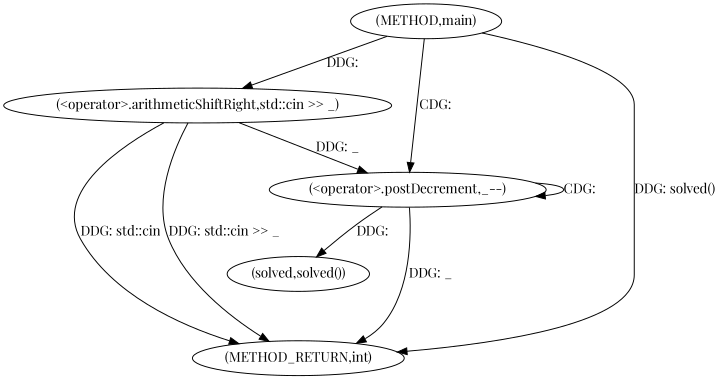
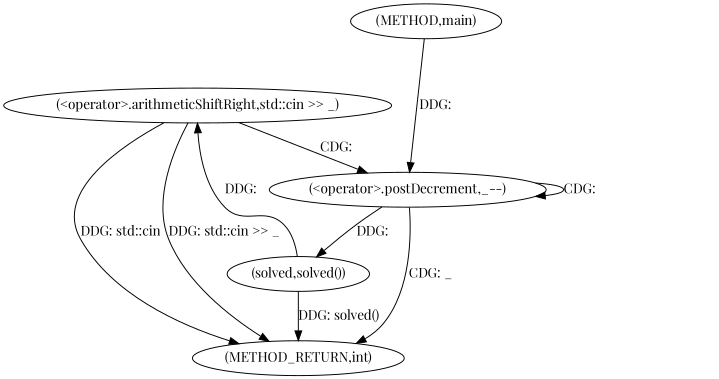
edge "(METHOD,main)" -> "(<operator>.arithmeticShiftRight,std::cin >> _)": now "(solved,solved())" -> "(<operator>.arithmeticShiftRight,std::cin >> _)"
edge "(METHOD,main)" -> "(<operator>.postDecrement,_--)": label "CDG: " -> "DDG: "
edge "(<operator>.arithmeticShiftRight,std::cin >> _)" -> "(<operator>.postDecrement,_--)": label "DDG: _" -> "CDG: "
edge "(METHOD,main)" -> "(METHOD_RETURN,int)": now "(solved,solved())" -> "(METHOD_RETURN,int)"
edge "(<operator>.postDecrement,_--)" -> "(METHOD_RETURN,int)": label "DDG: _" -> "CDG: _"
